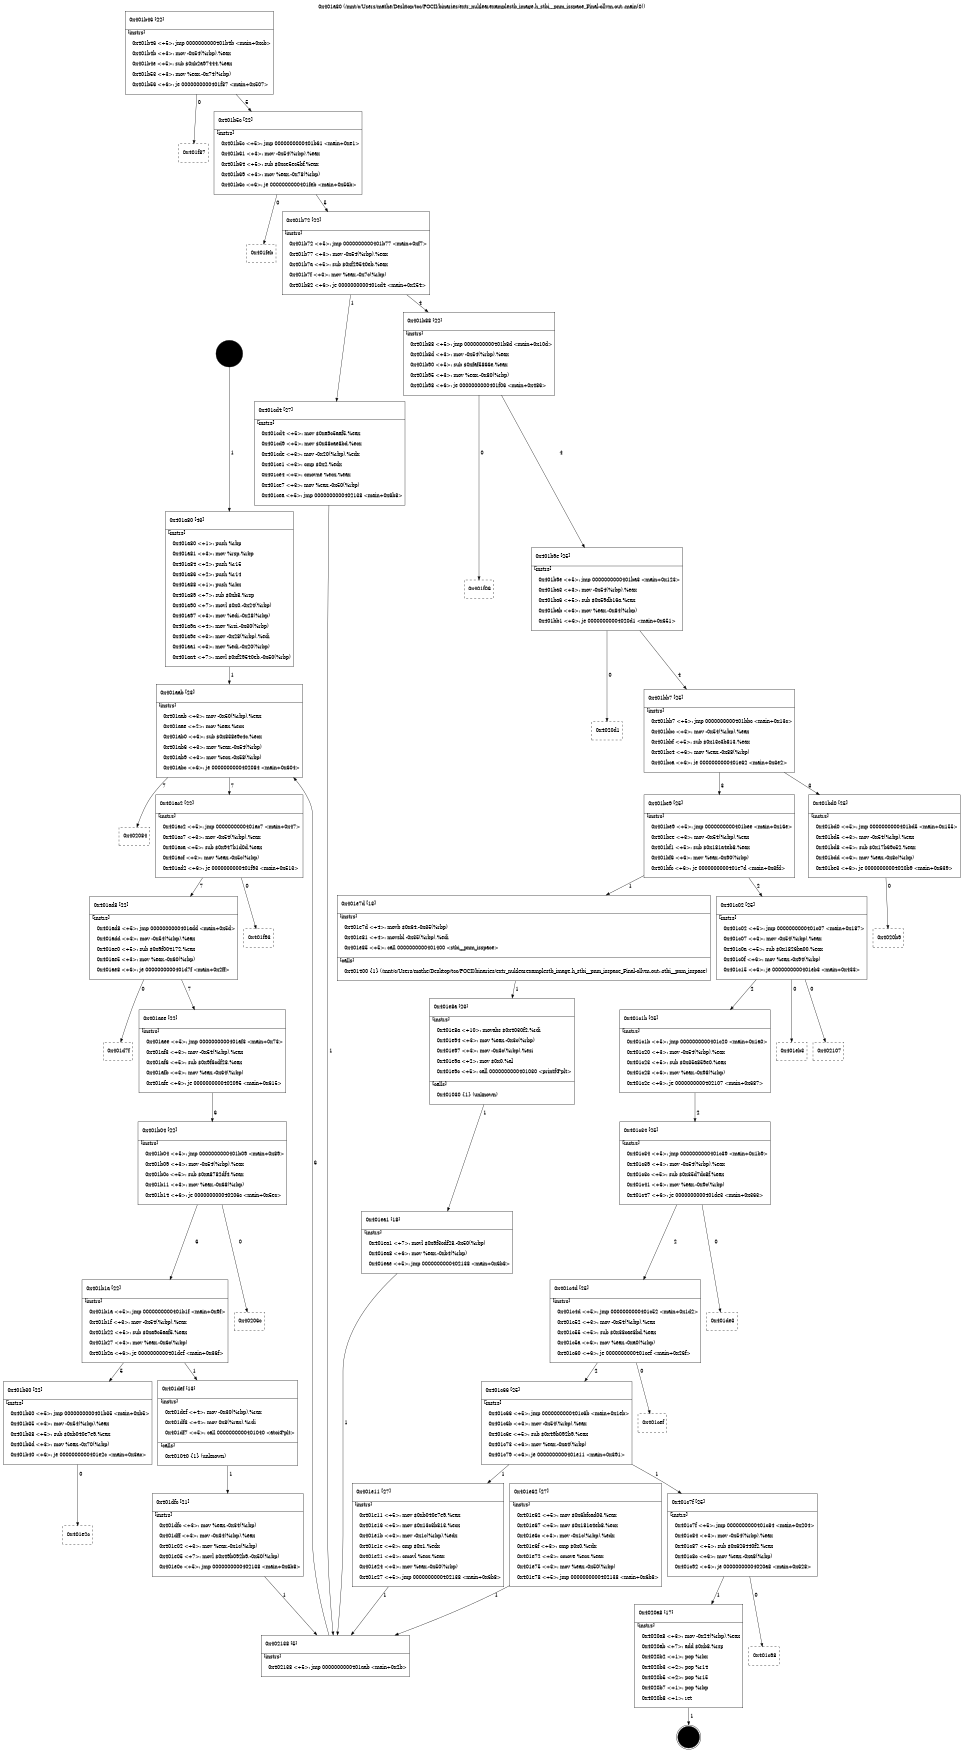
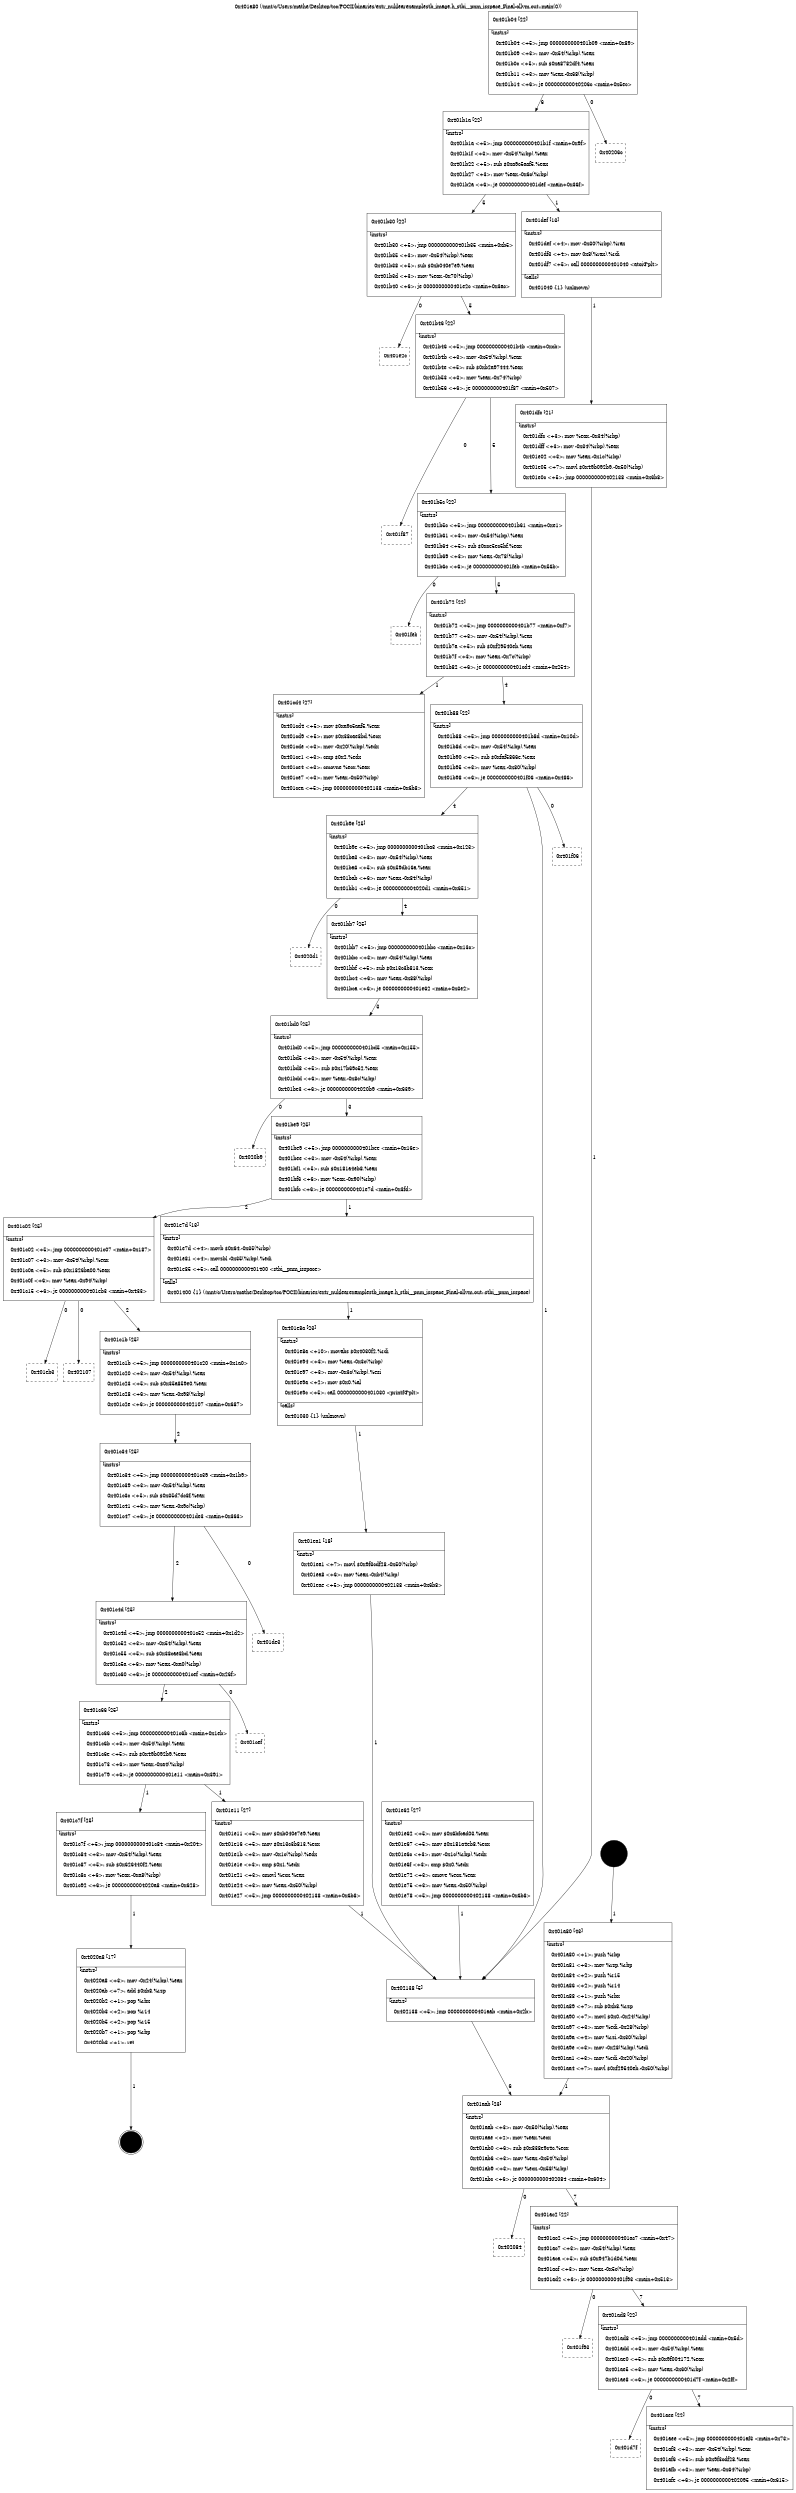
edge "0x401b30 [22]" -> "0x401b46 [22]": added, label "5"
edge "0x401bb7 [25]" -> "0x401be9 [25]": now "0x401bd0 [25]" -> "0x401be9 [25]"
edge "0x401aab [23]" -> "0x402084": label " 7" -> " 0"
edge "0x401cd4 [27]" -> "0x402138 [5]": now "0x401b88 [22]" -> "0x402138 [5]"
edge "0x401aee [22]" -> "0x401b04 [22]": removed, label "6"
node "0x401c98": removed
